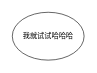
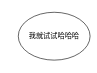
node "我就试试哈哈哈": moved (48, 36) -> (54, 36)
